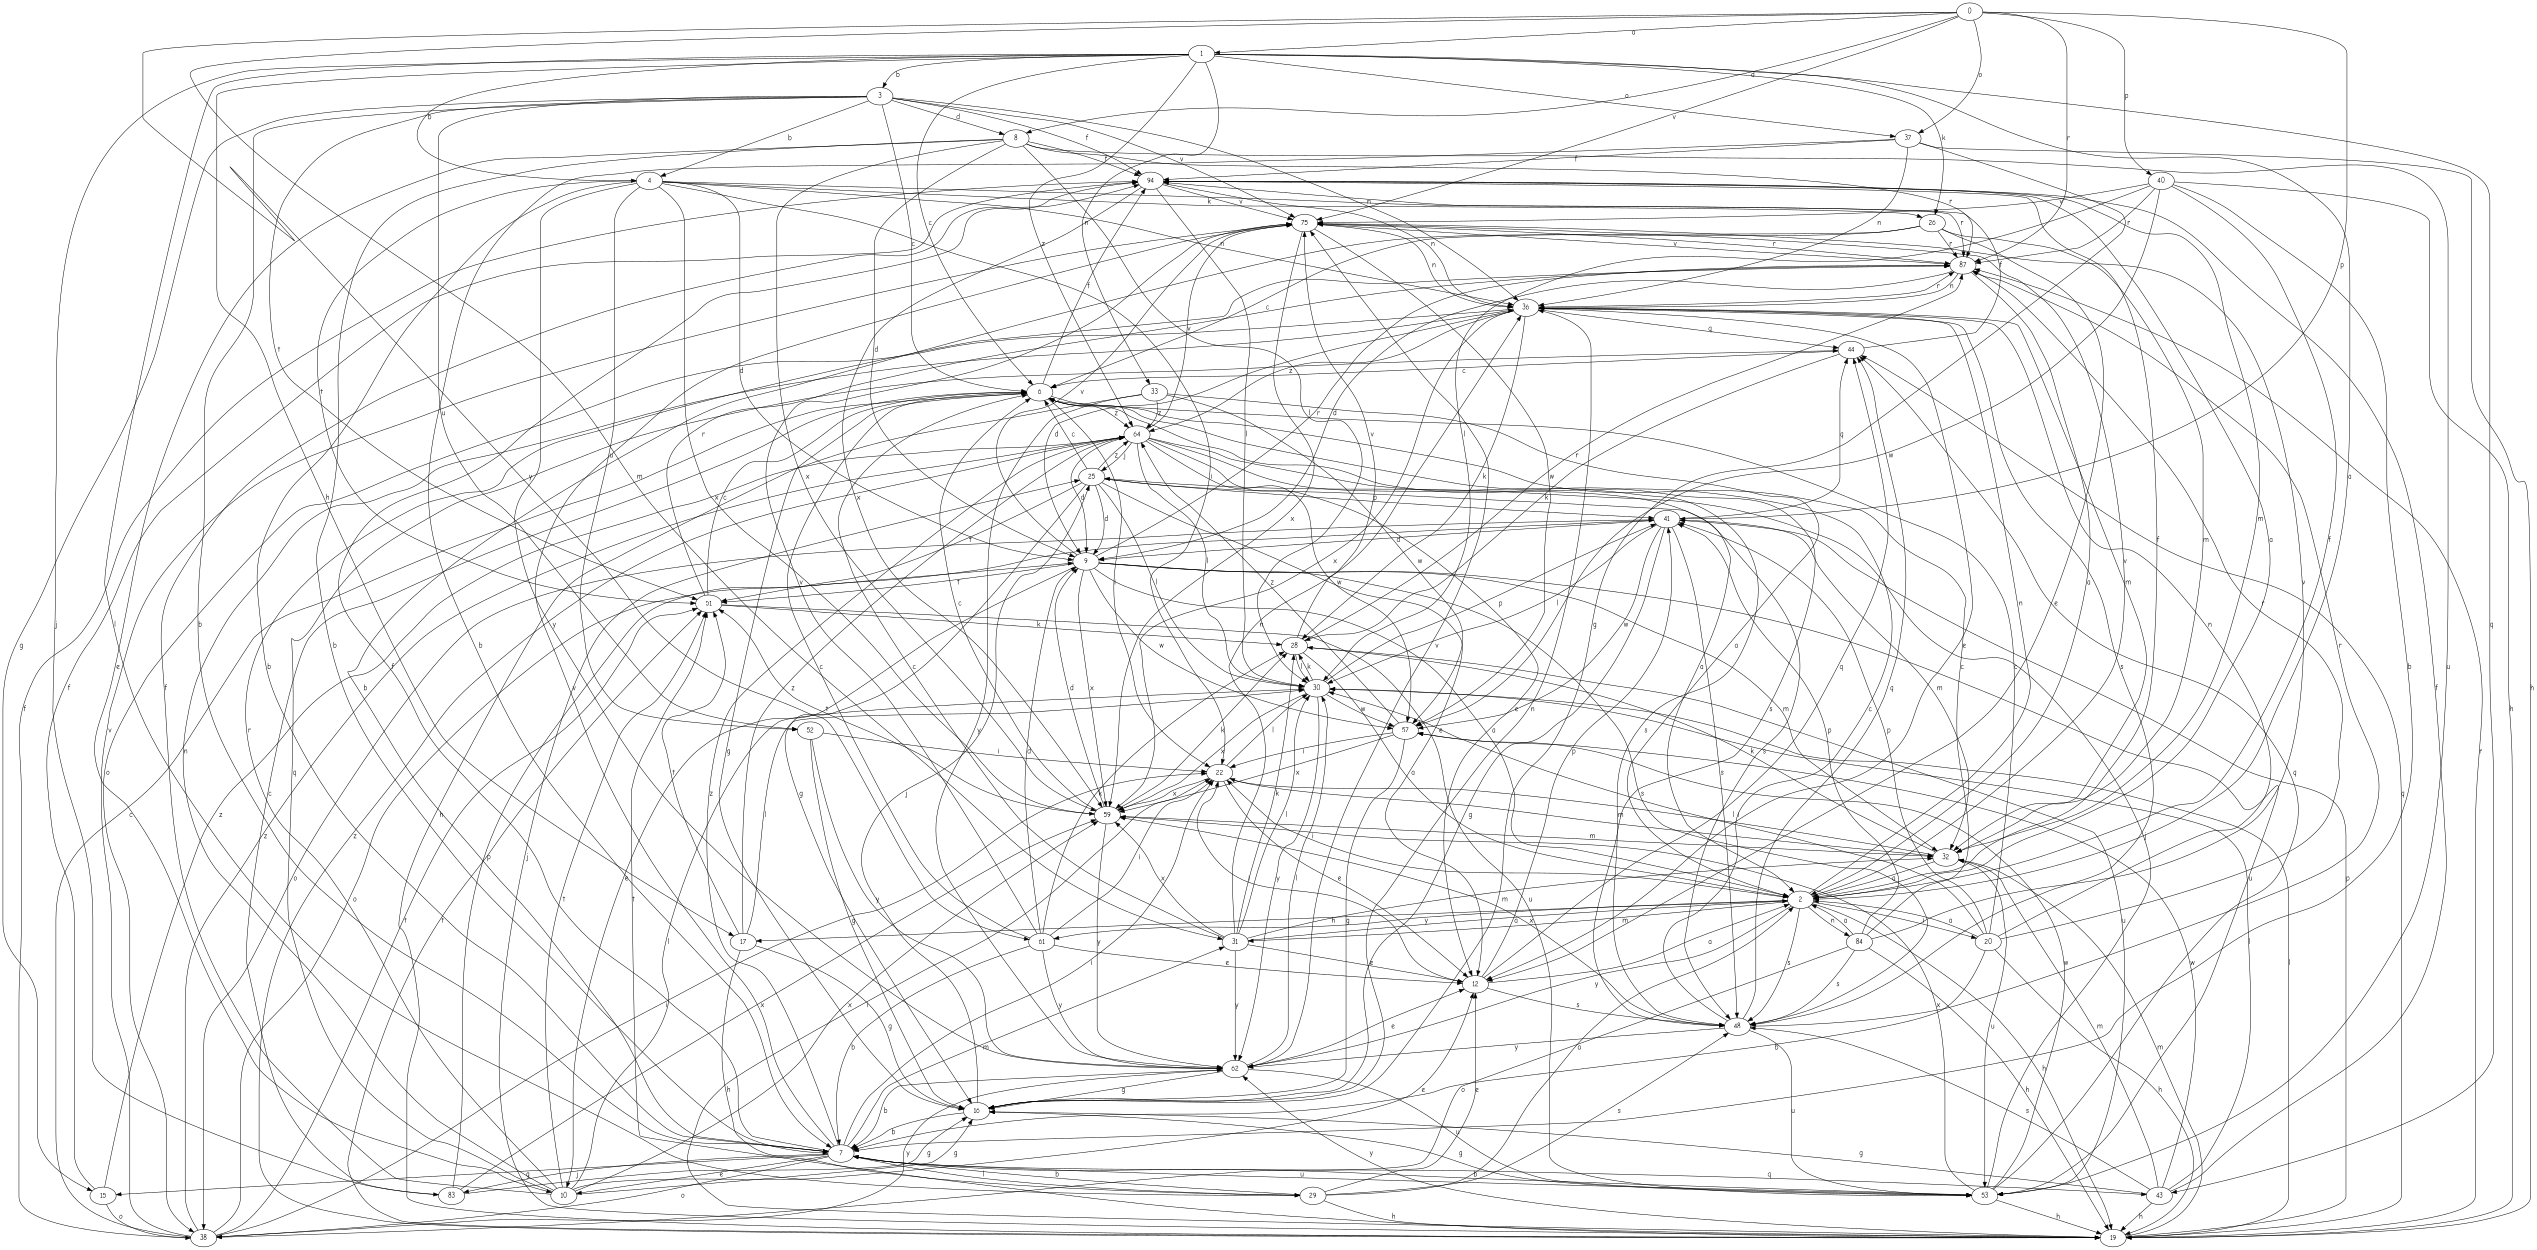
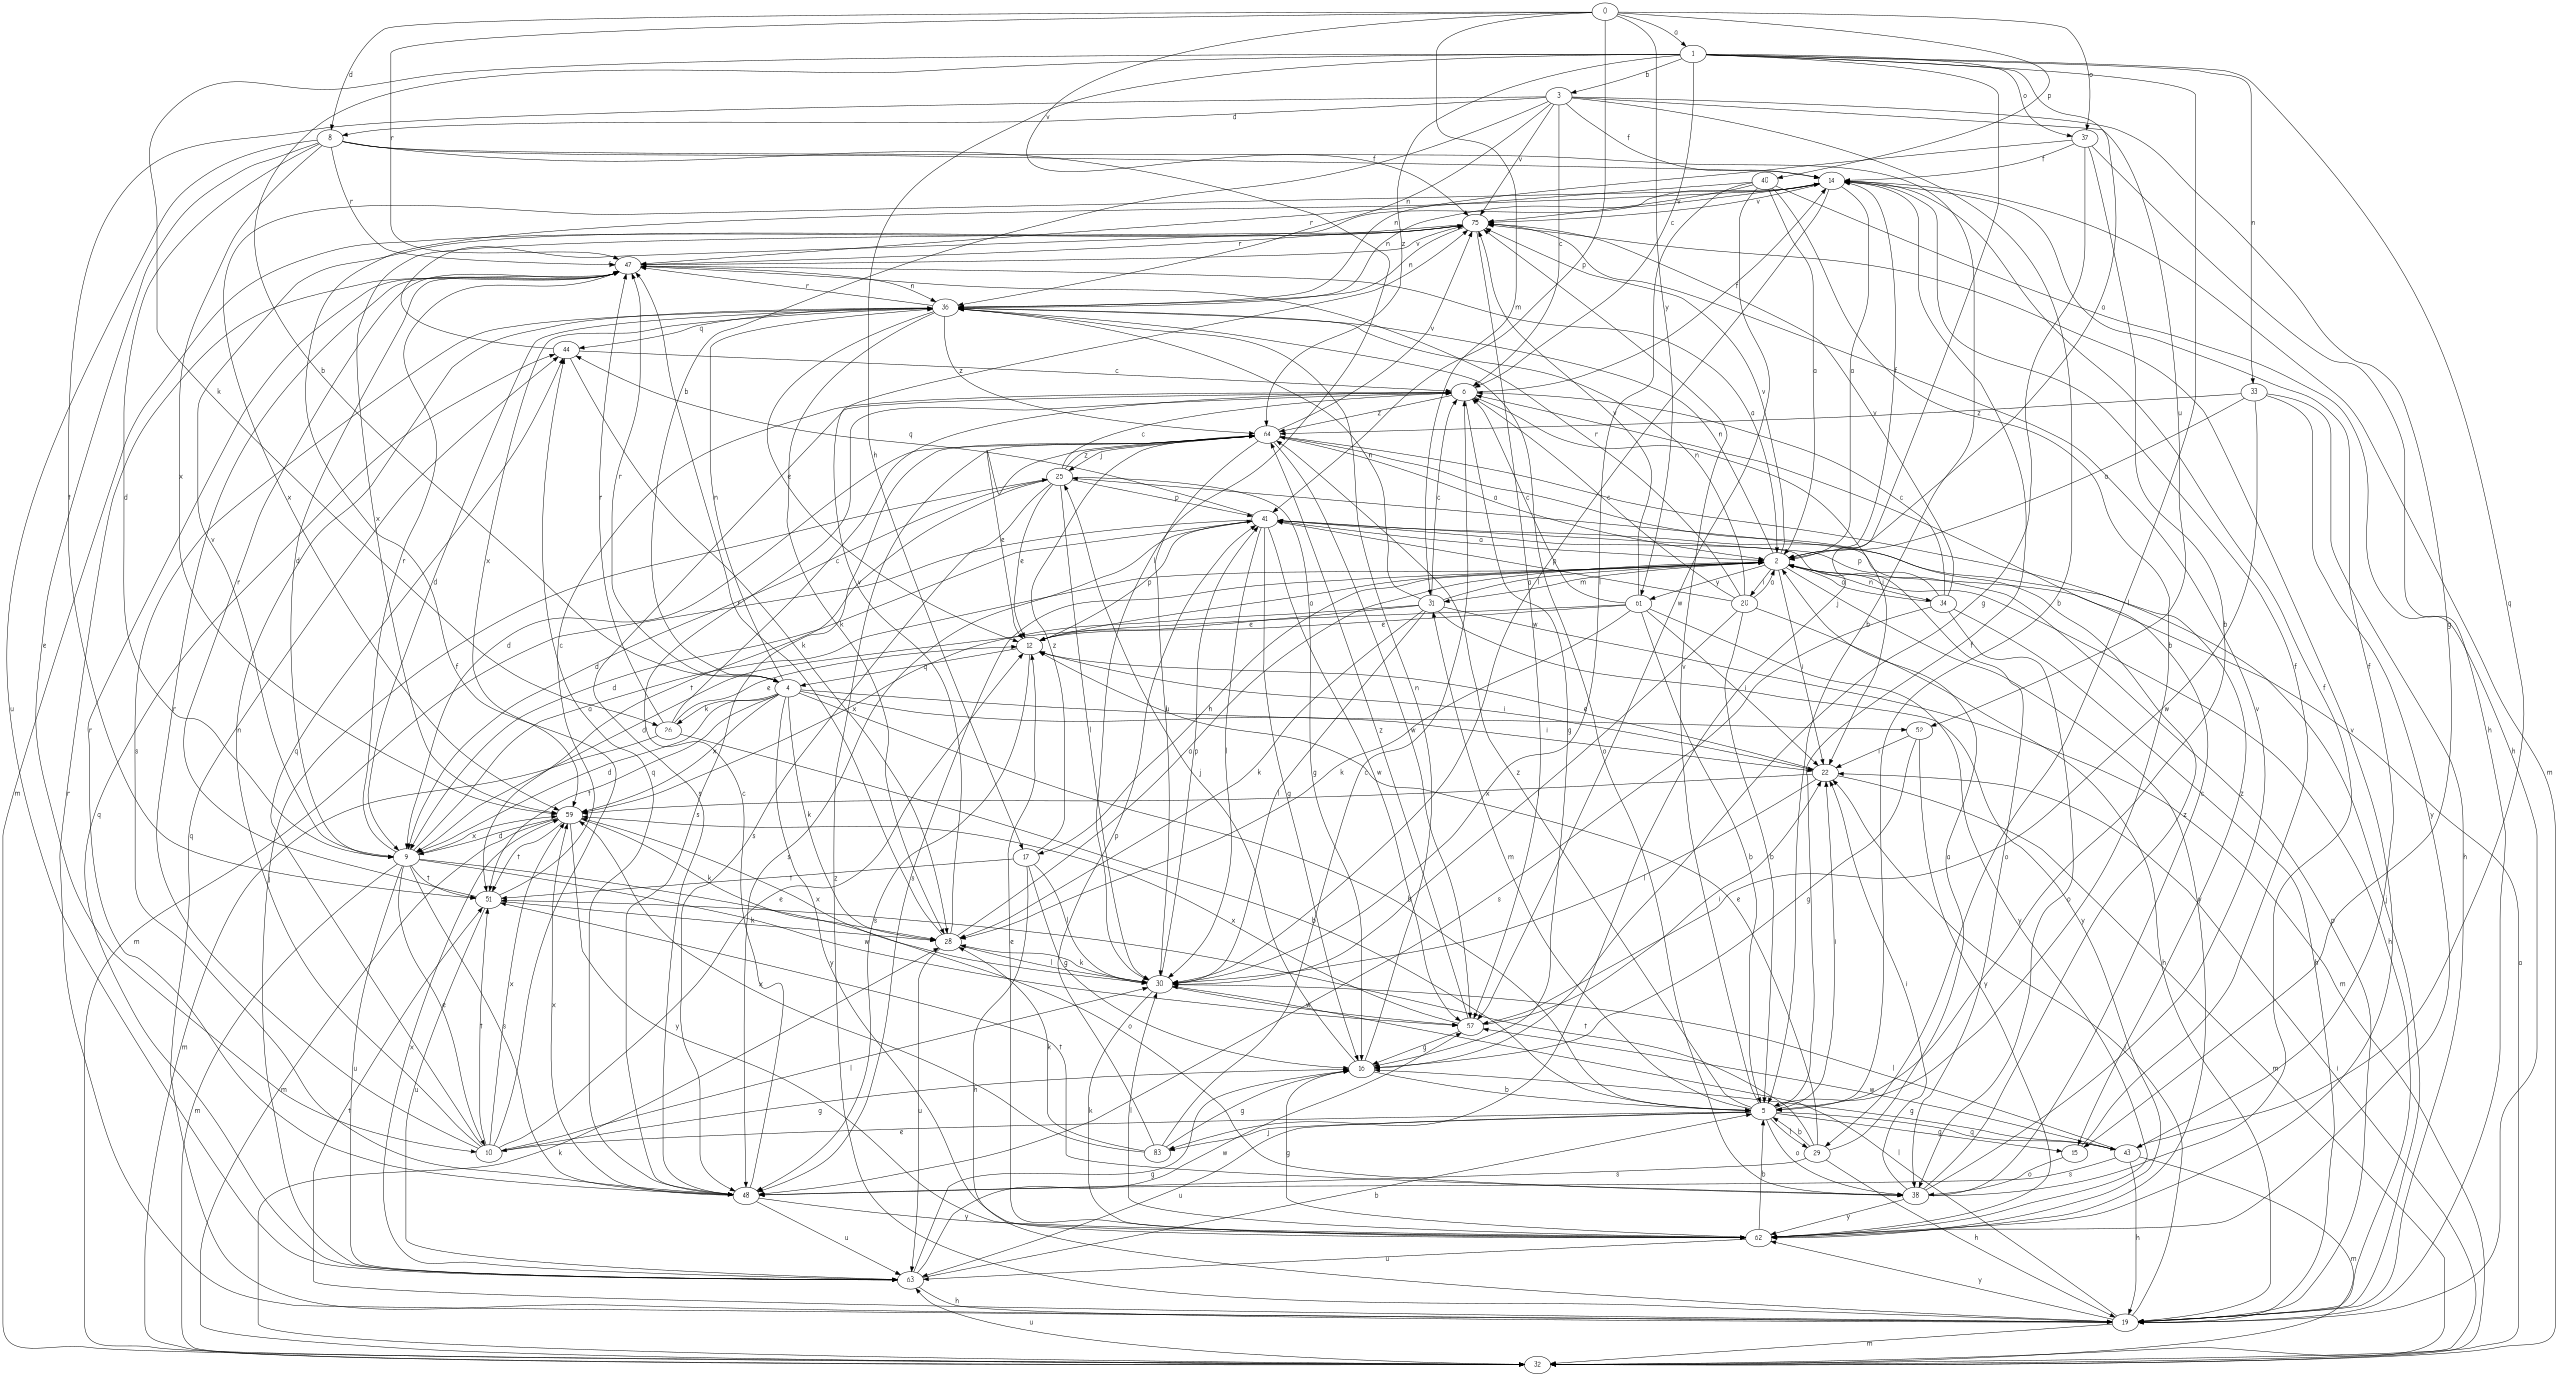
node "94": label "94" -> "14"
node "87": label "87" -> "47"
edge "36" -> "32": now "75" -> "32"
edge "40" -> "2": label "f" -> "a"
edge "41" -> "2": added, label "a"
edge "15" -> "64": reversed
edge "59" -> "6": removed, label "c"
edge "38" -> "9": reversed
edge "12" -> "44": now "12" -> "4"
edge "4" -> "28": added, label "k"
edge "30" -> "62": label "y" -> "k"
node "84": label "84" -> "34"
edge "83" -> "28": added, label "k"
node "7": label "7" -> "5"
node "53": label "53" -> "63"
